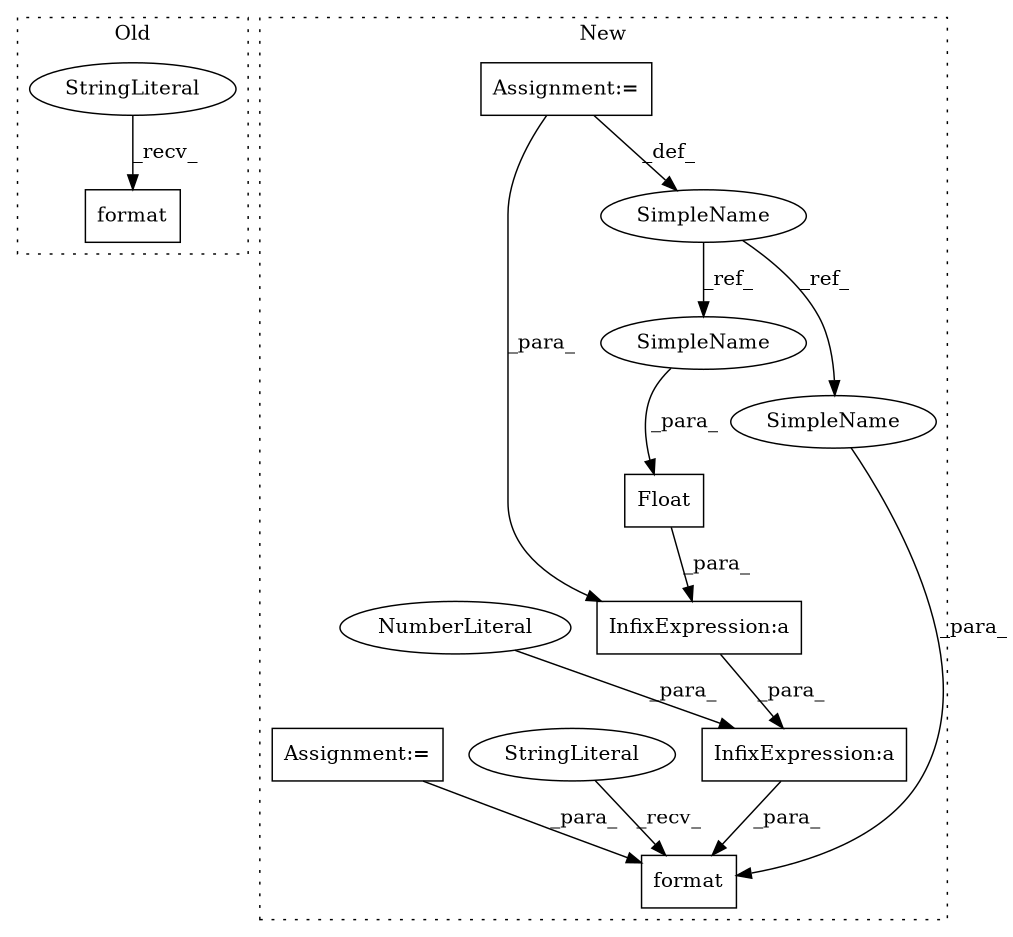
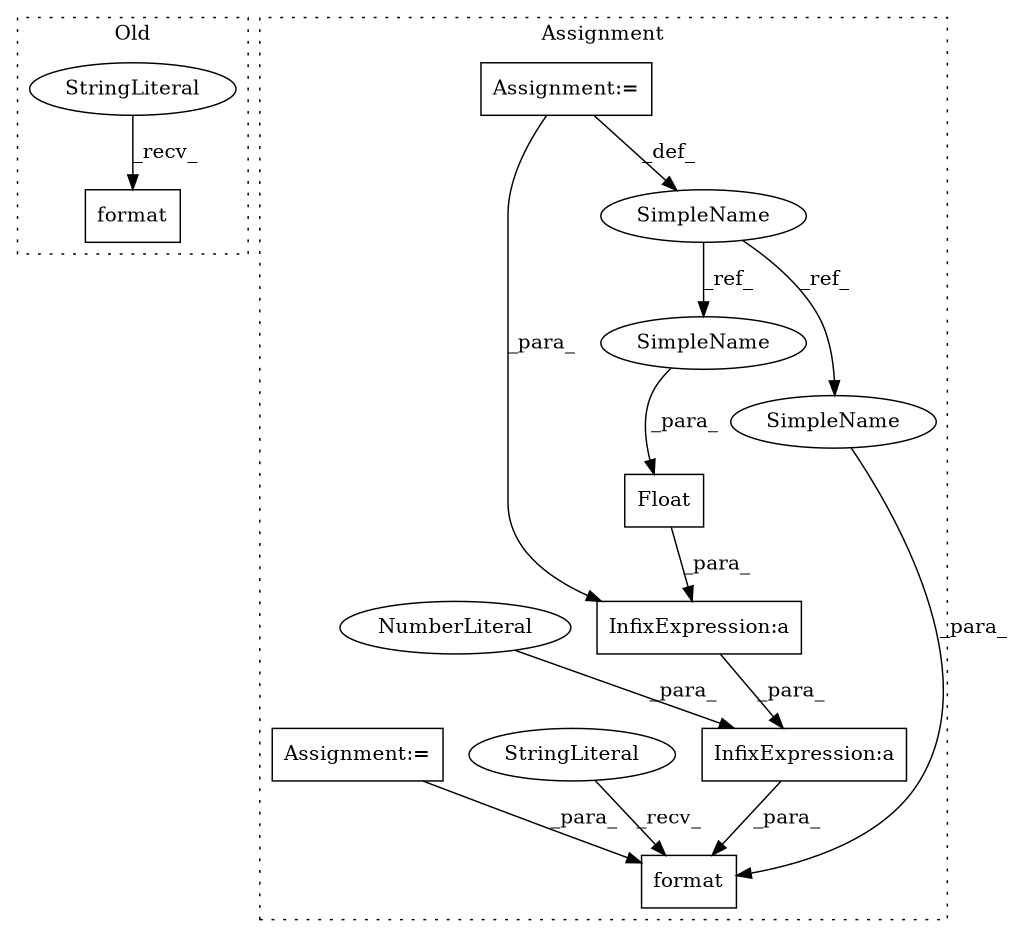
cluster "New": label "New" -> "Assignment"
